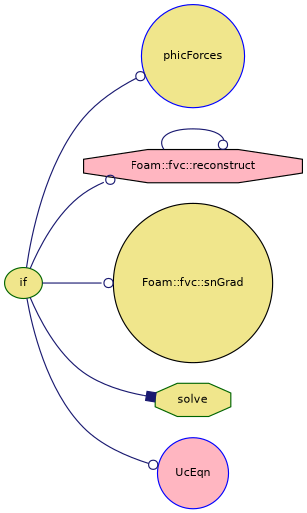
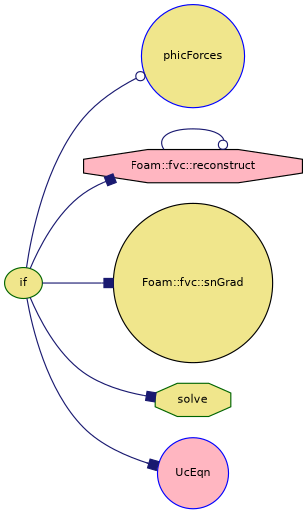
edge "if" -> "Foam::fvc::reconstruct": arrowhead odot -> box
edge "if" -> "Foam::fvc::snGrad": arrowhead odot -> box
edge "if" -> "UcEqn": arrowhead odot -> box
